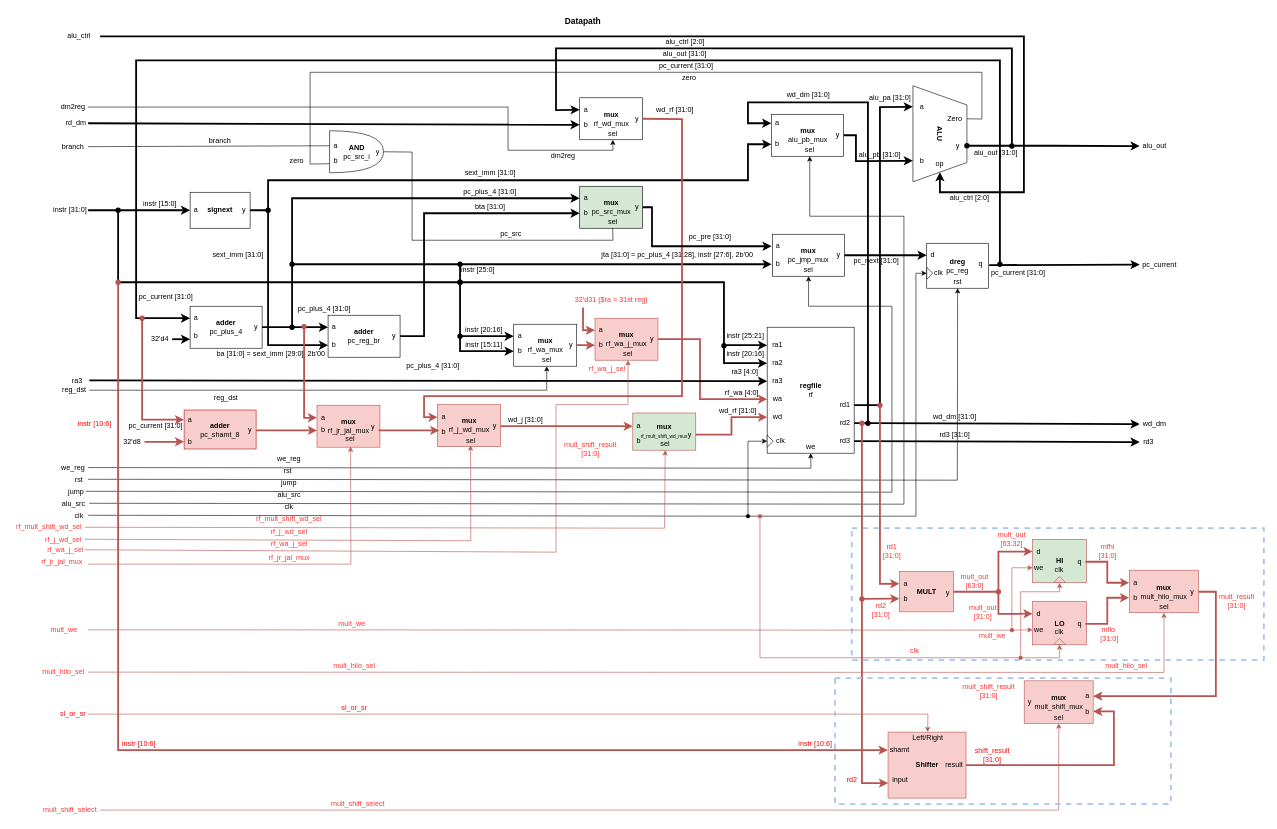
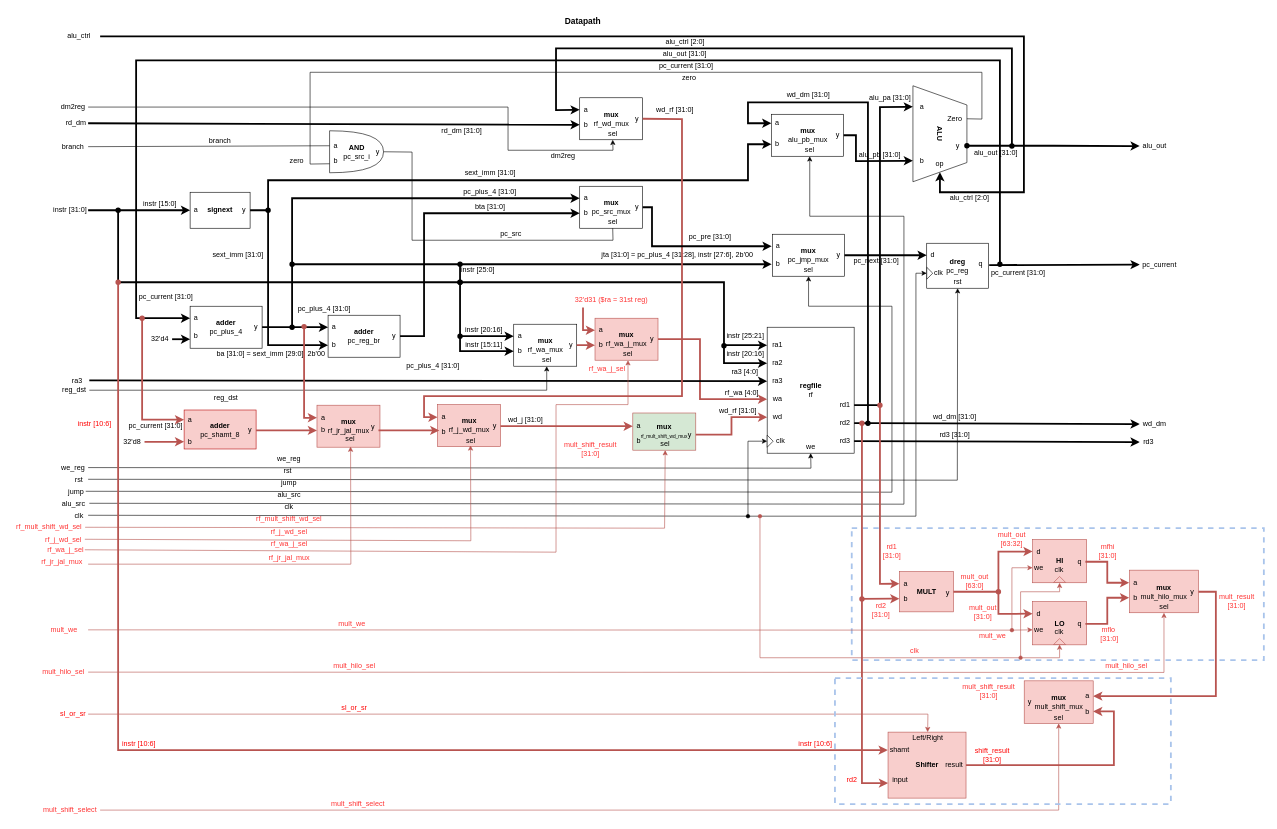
node "rd_dm [31:0]": added
node "mux pc_src_mux": fillcolor #d5e8d4 -> #ffffff
node "HI": fillcolor #d5e8d4 -> #f8cecc
